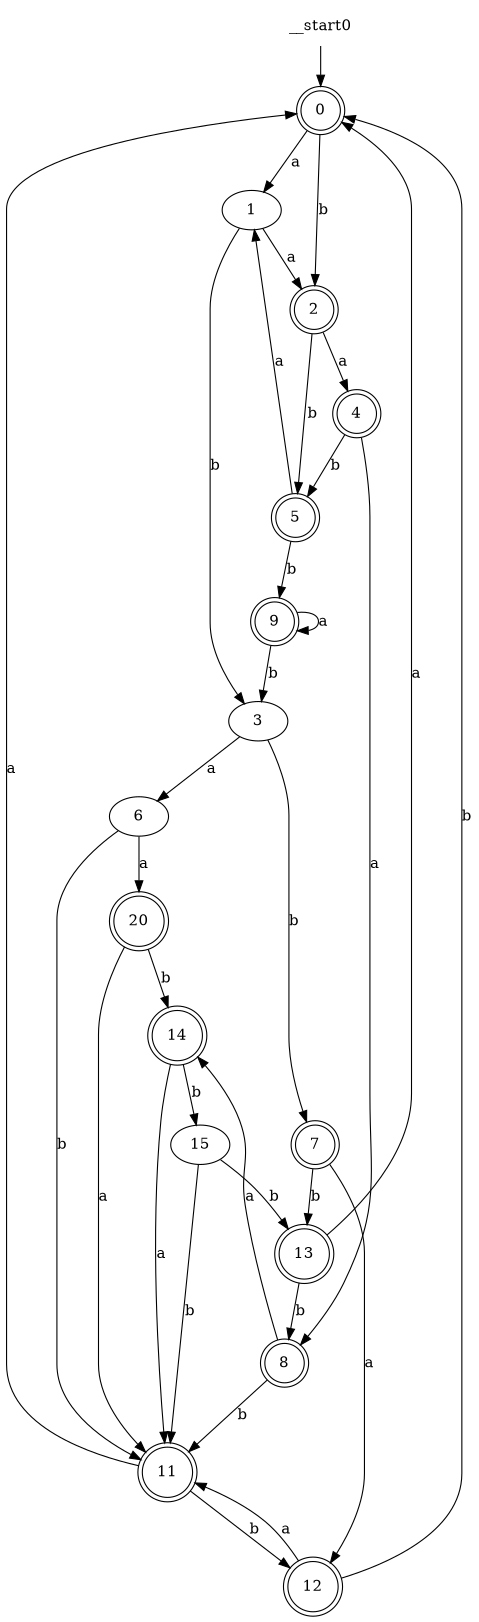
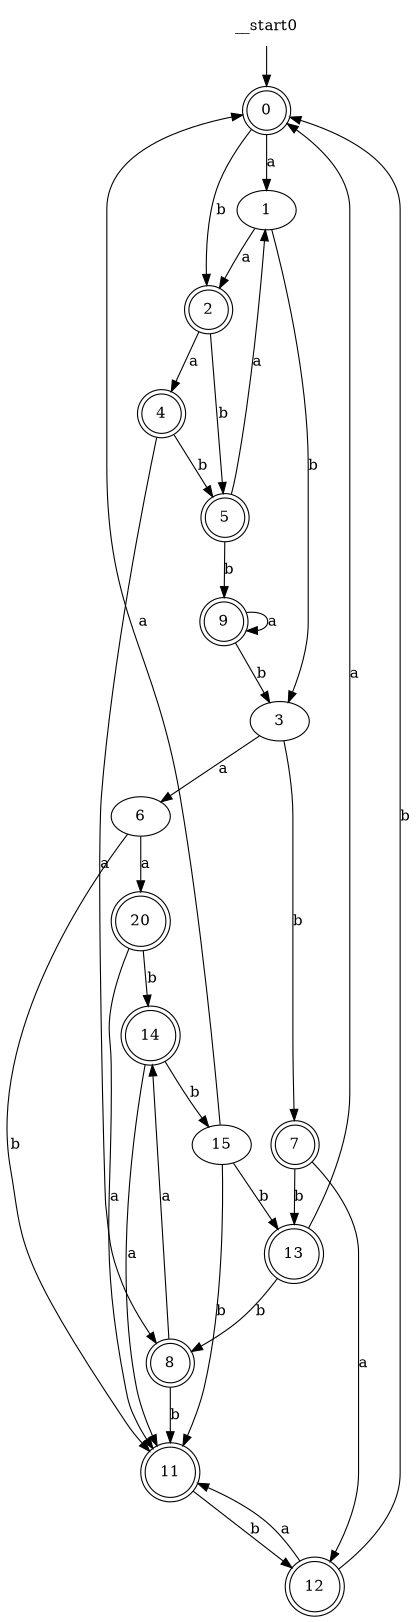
edge "11" -> "0": now "15" -> "0"
